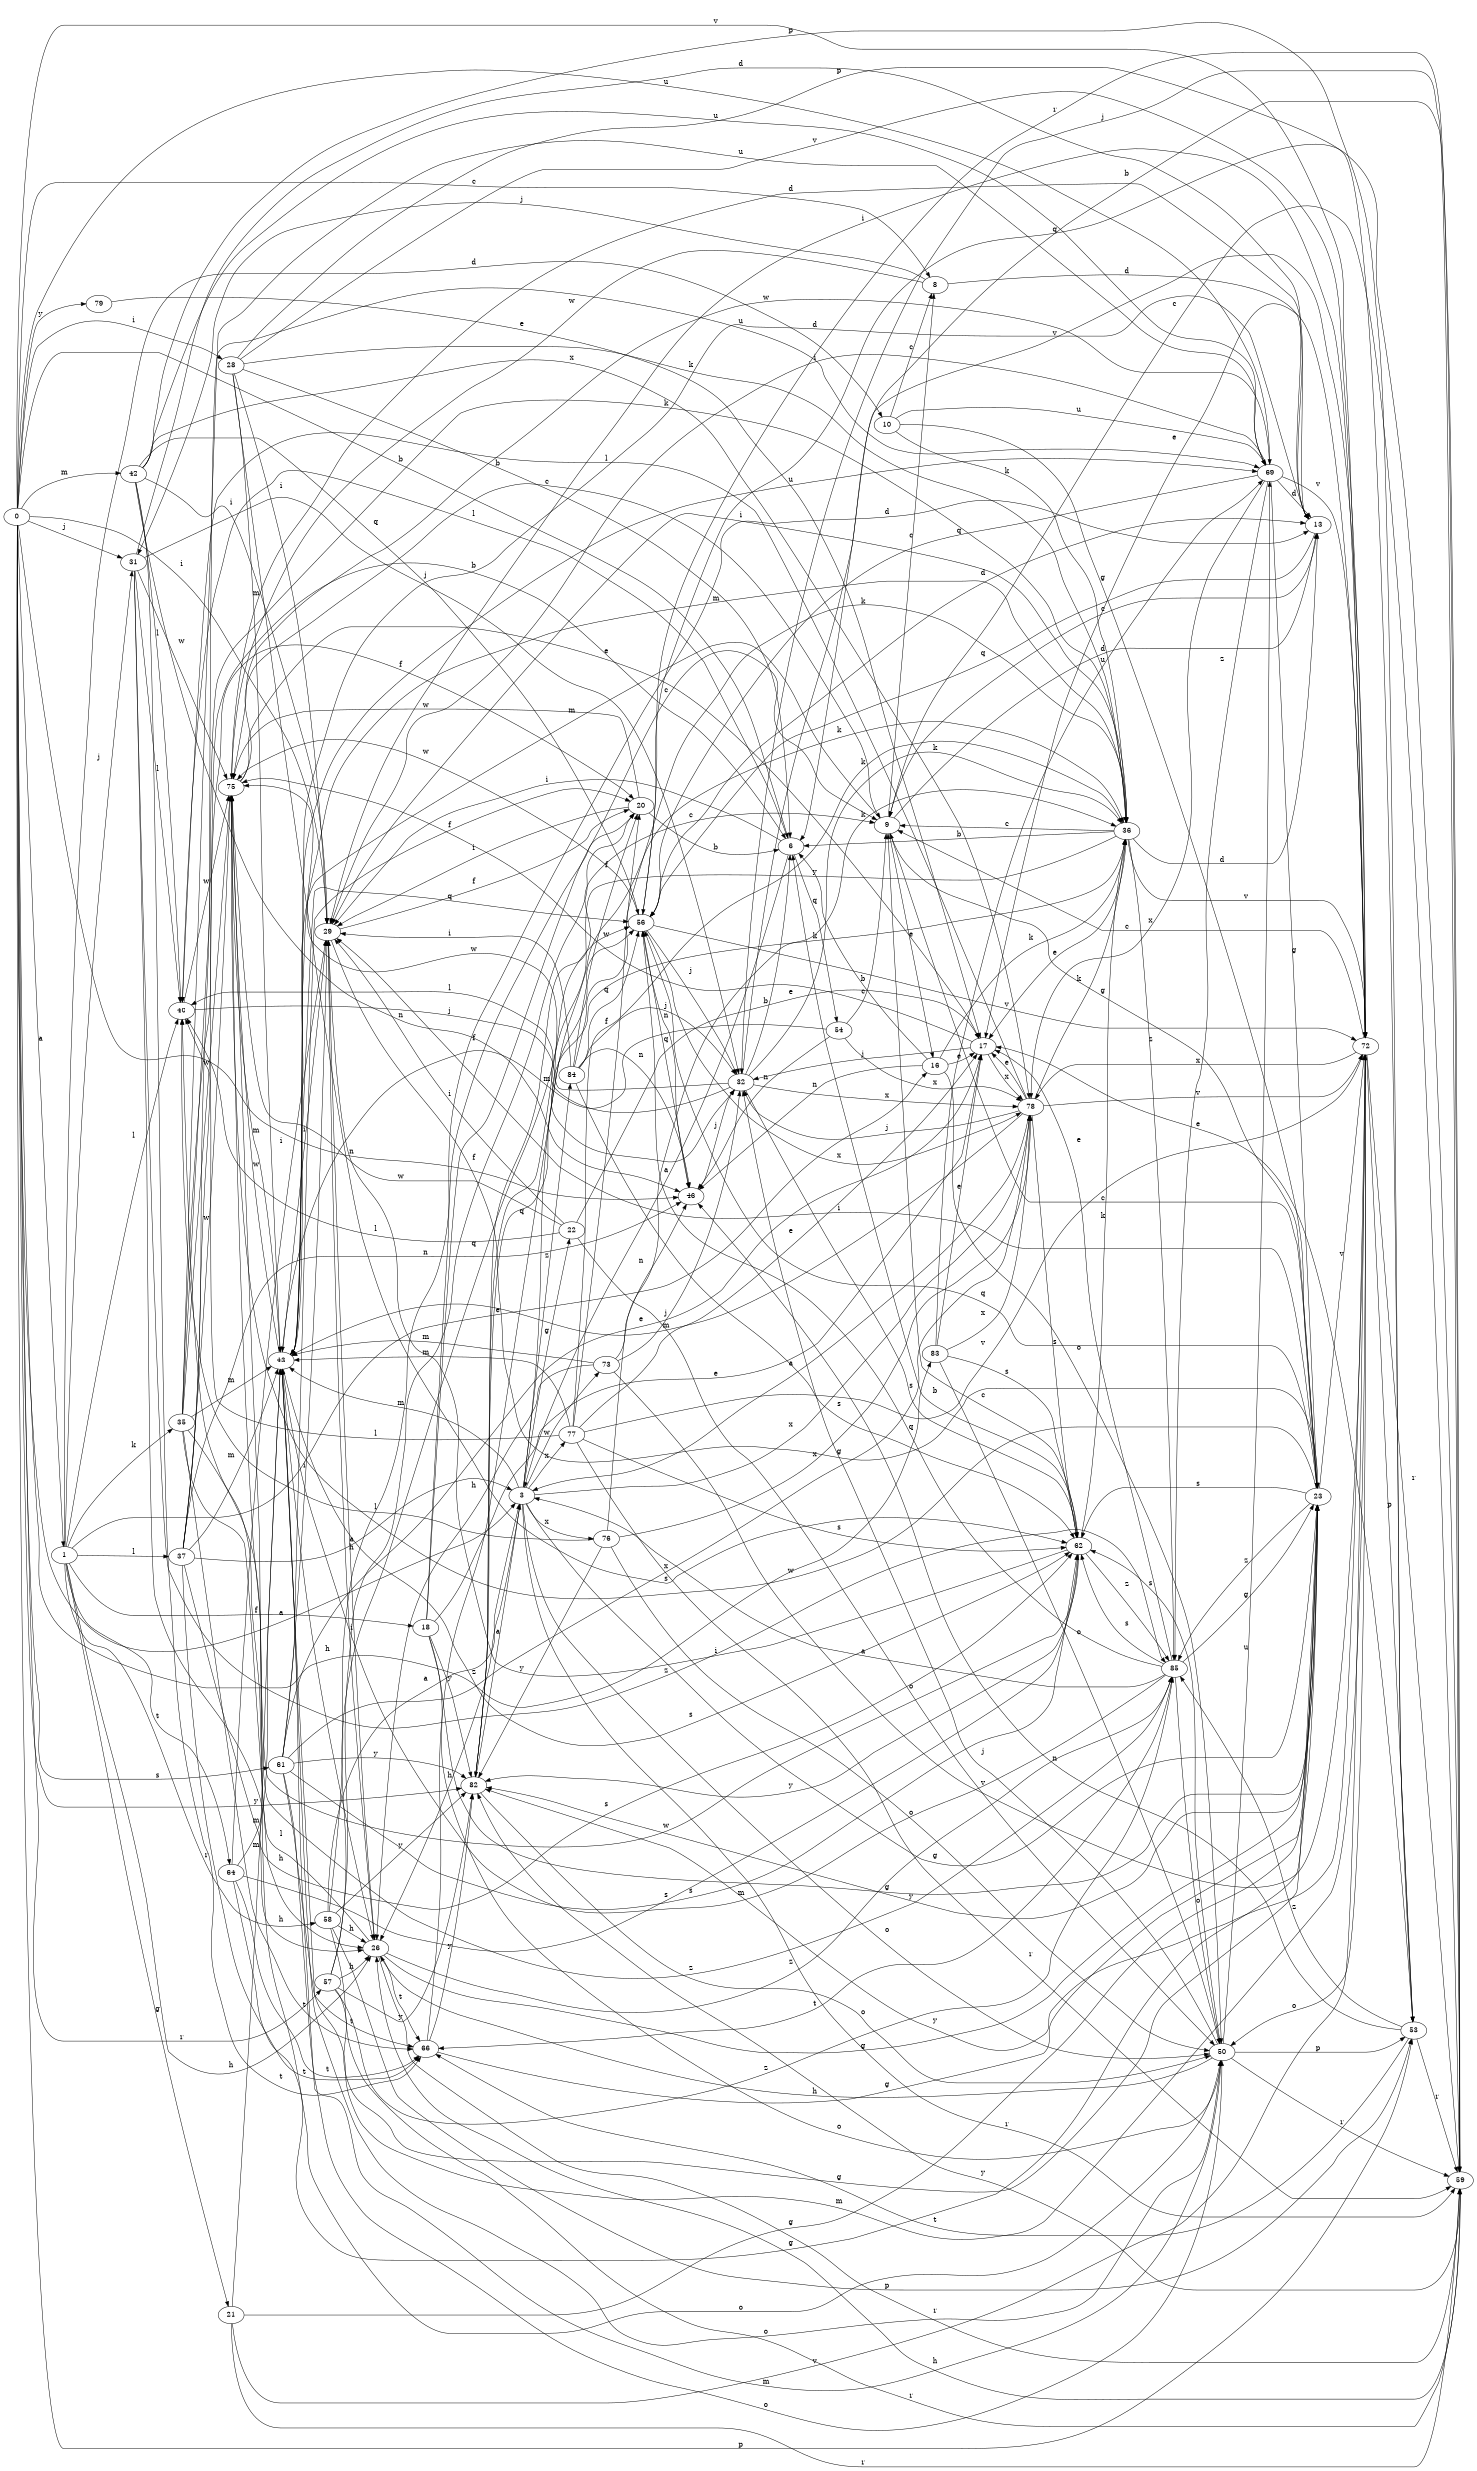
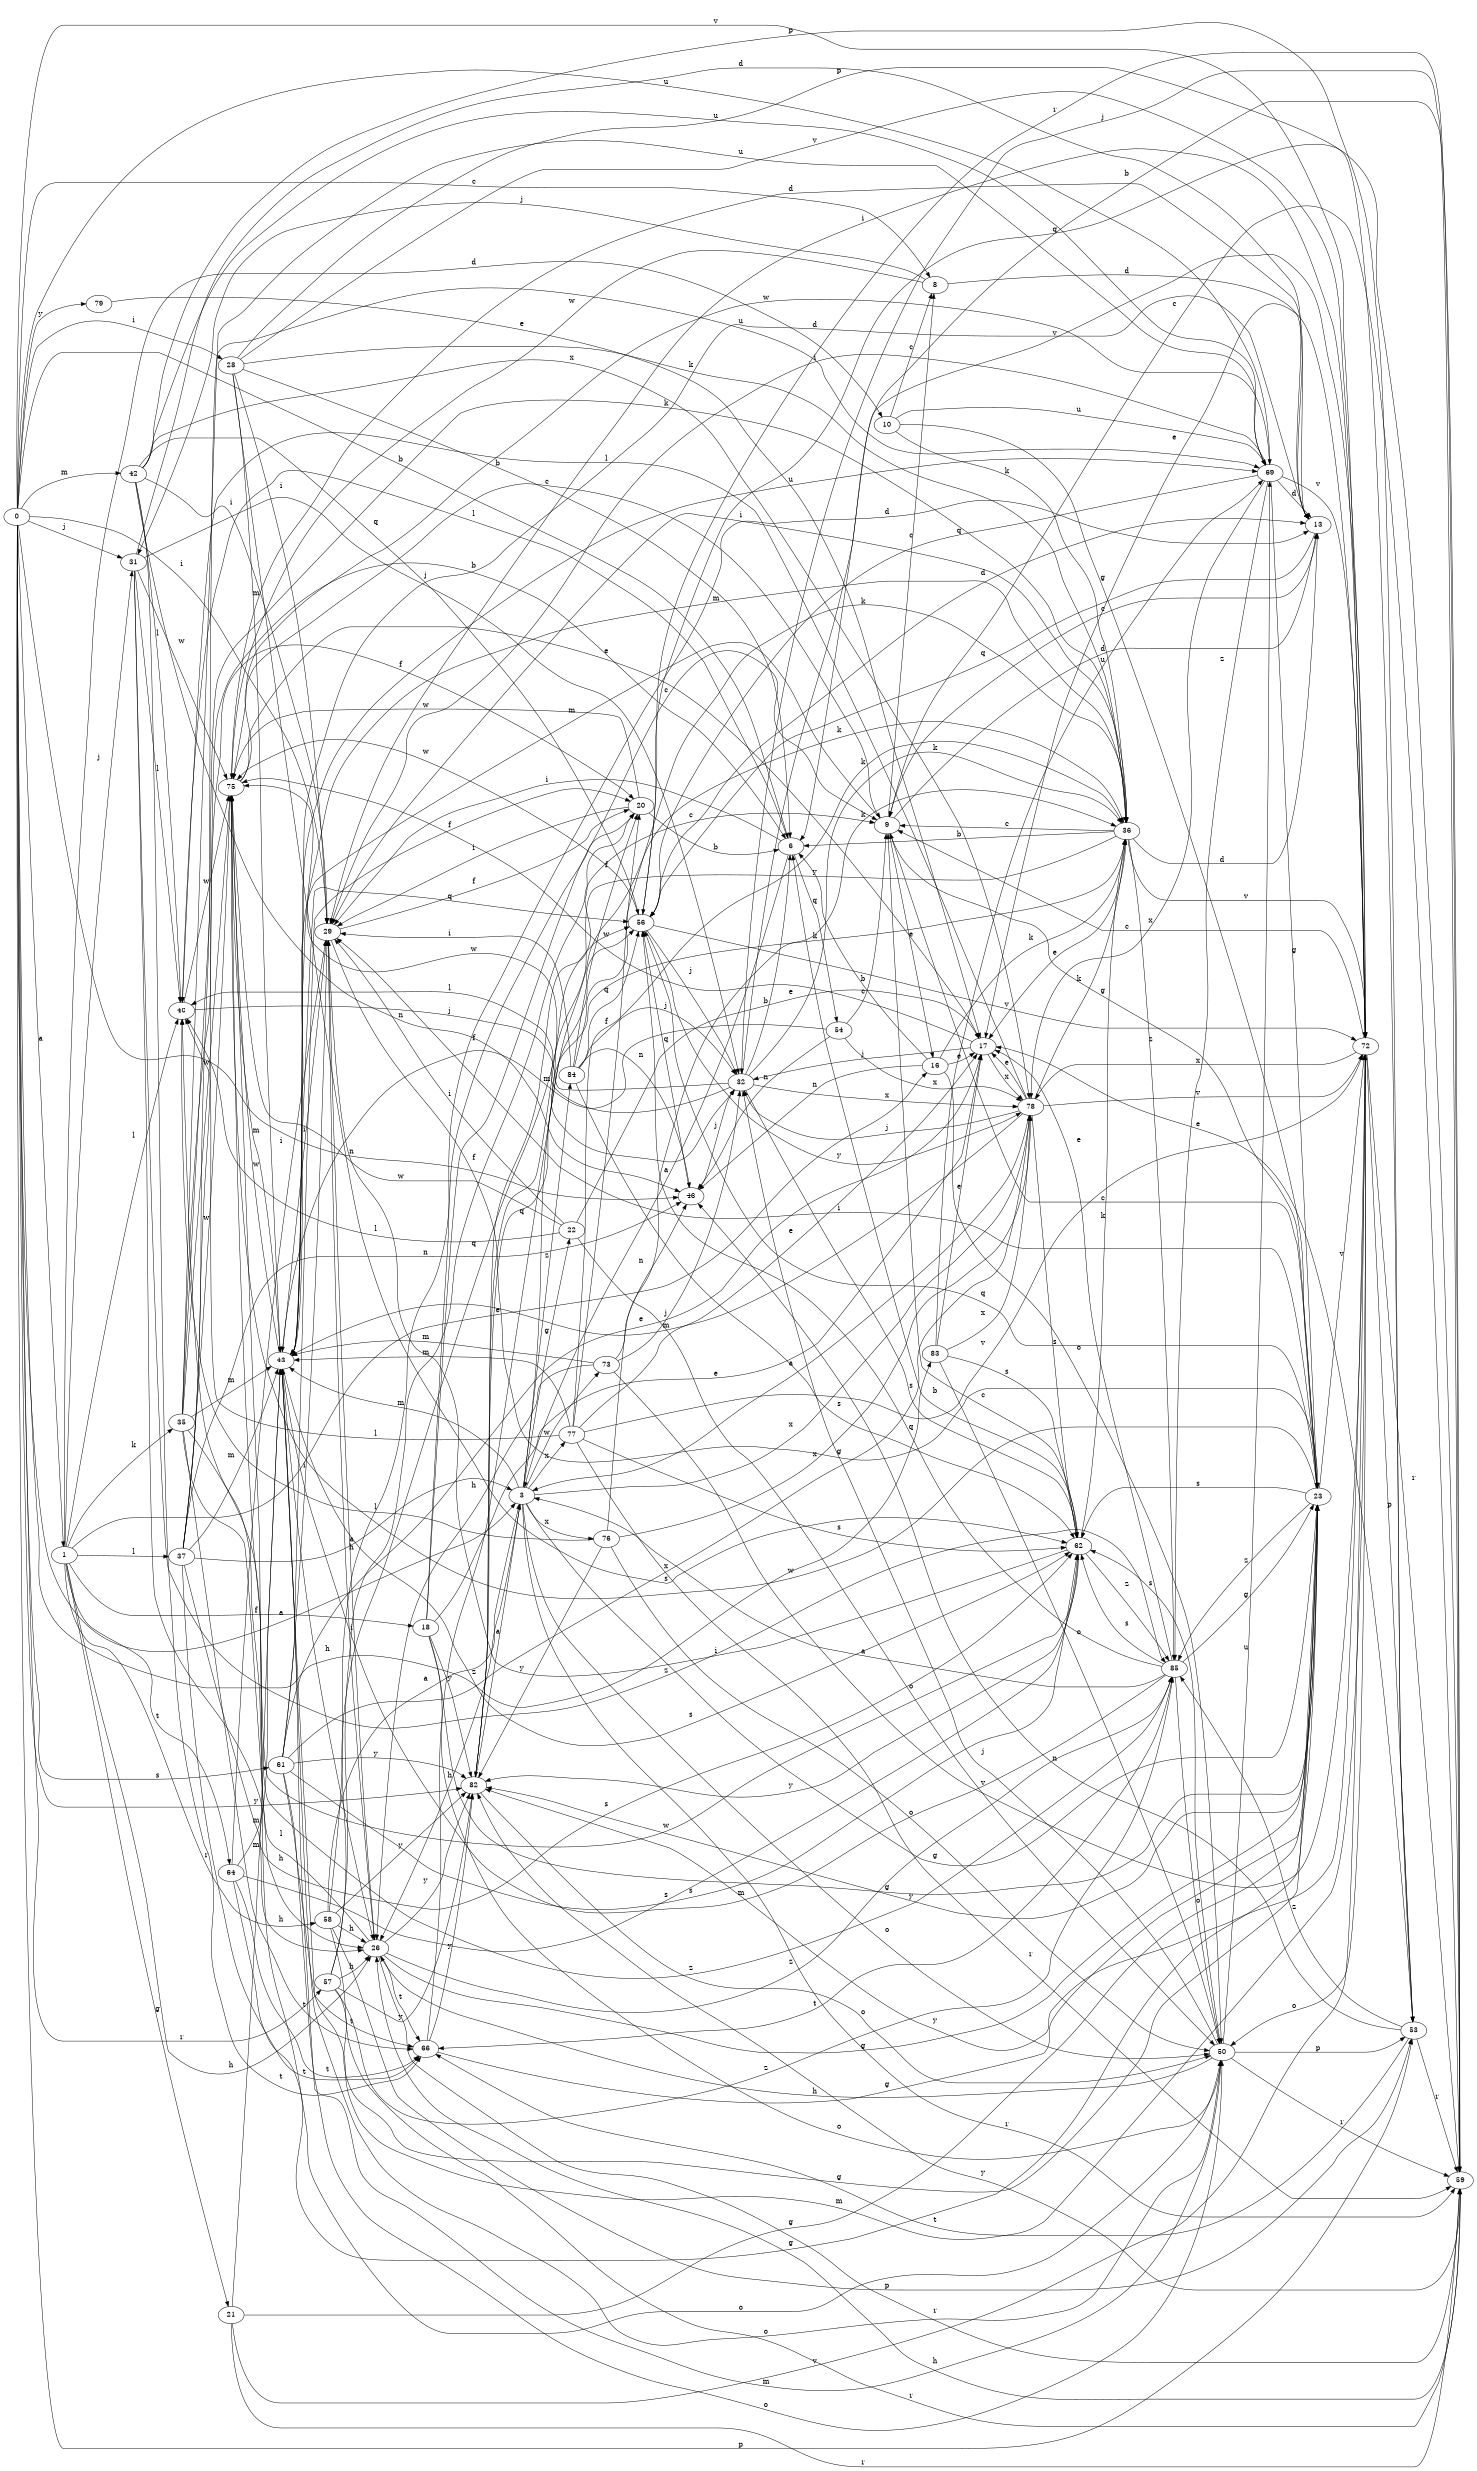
edge "56" -> "46": removed, label "n"
edge "56" -> "78": label "x" -> "y"
edge "26" -> "82": added, label "y"
